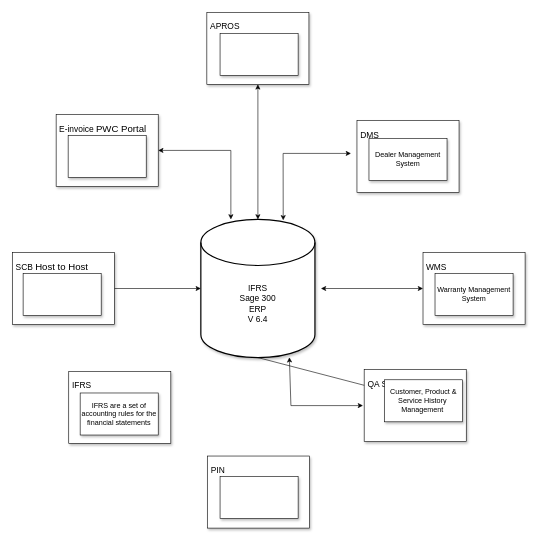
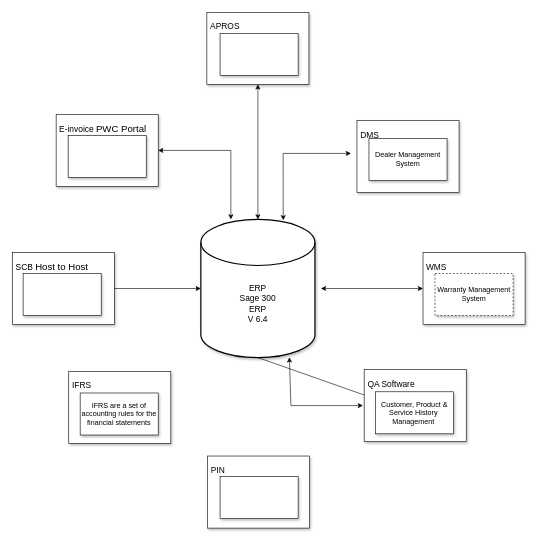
node "IFRSSage 300ERPV 6.4": label "IFRSSage 300ERPV 6.4" -> "ERPSage 300ERPV 6.4"
node "Warranty Management System": style solid -> dashed
node "Customer, Product & Service History Management": moved (423, 401) -> (414, 413)
